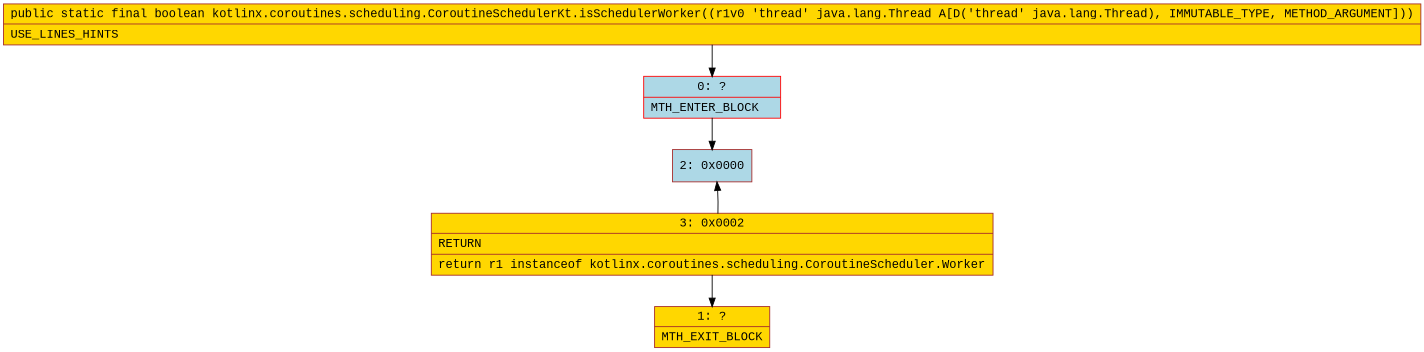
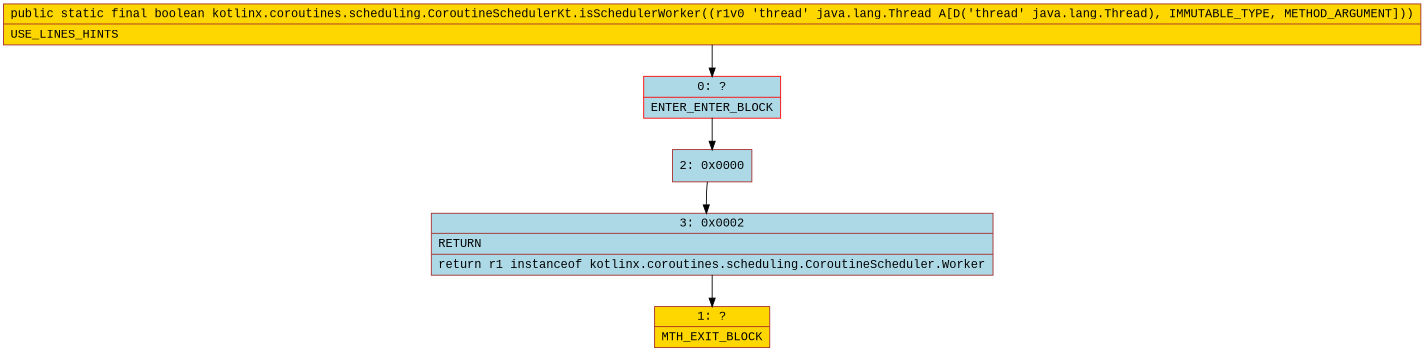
node "0: ?": text "MTH_ENTER_BLOCK" -> "ENTER_ENTER_BLOCK"
edge "3: 0x0002" -> "2: 0x0000": reversed
node "3: 0x0002": fillcolor gold -> lightblue
